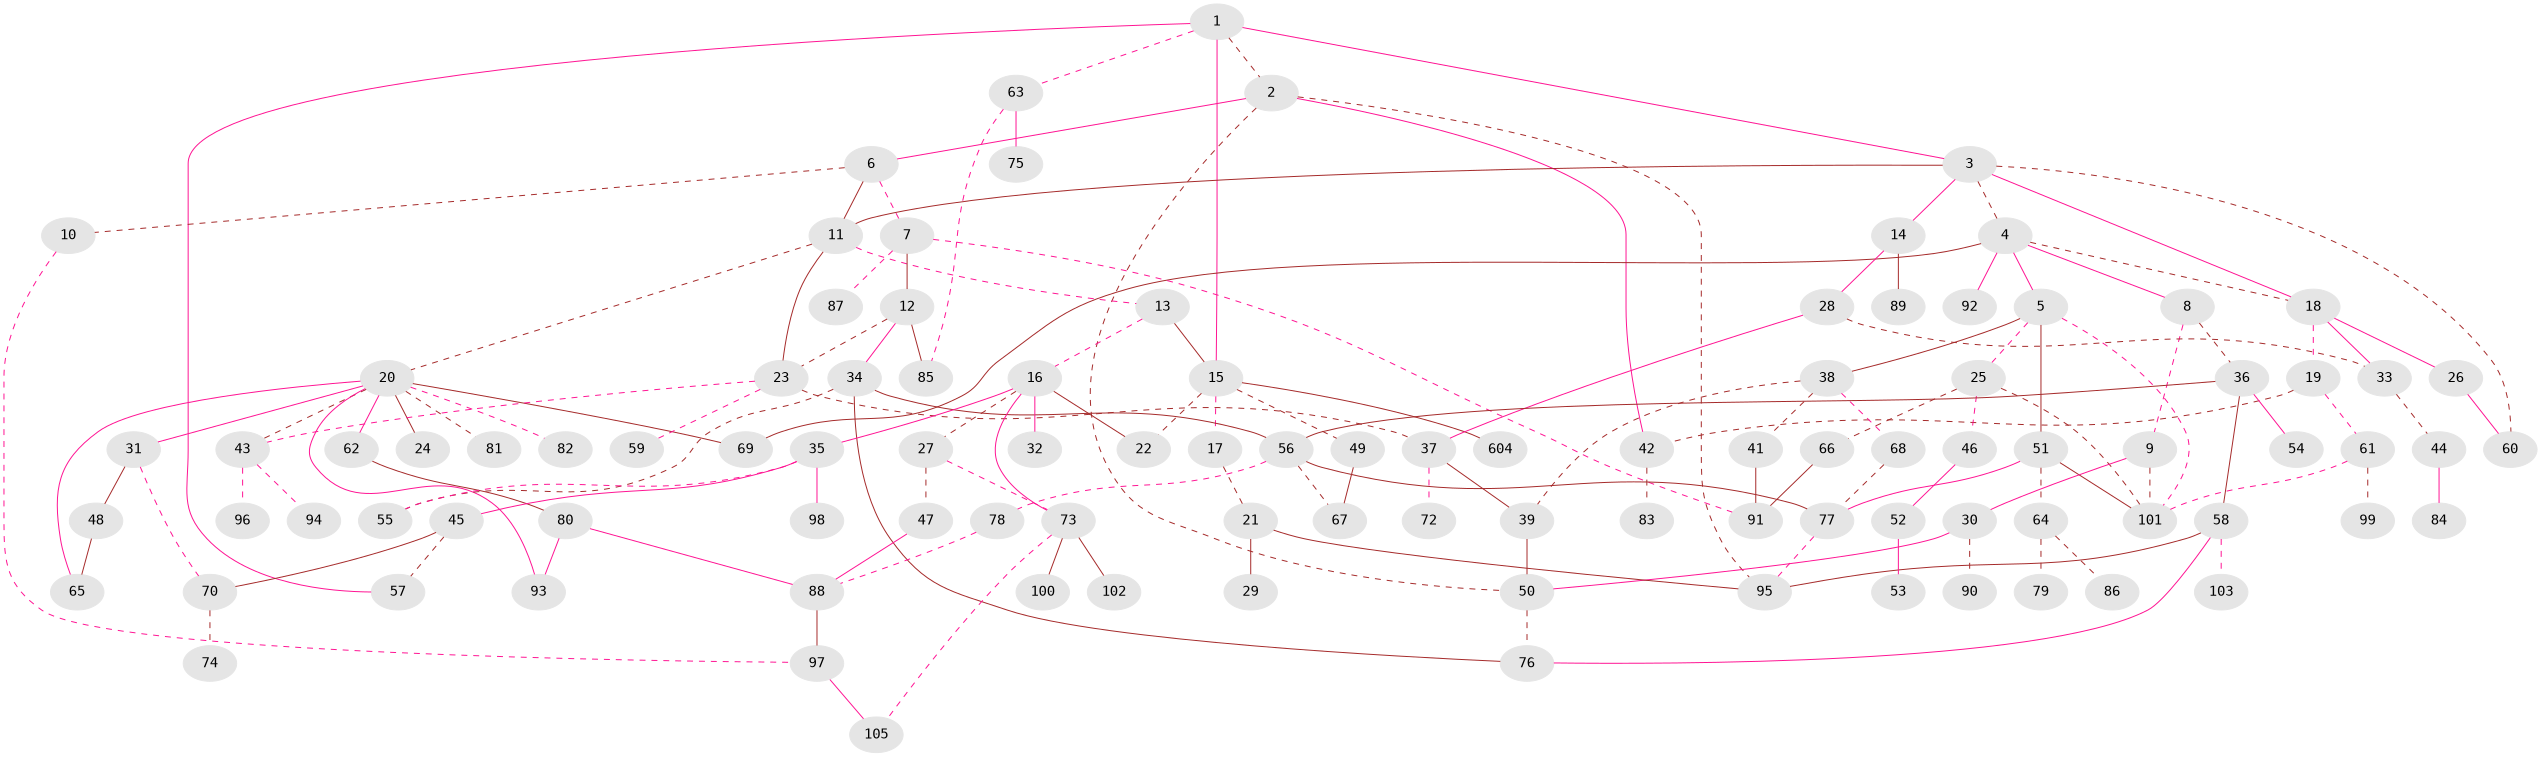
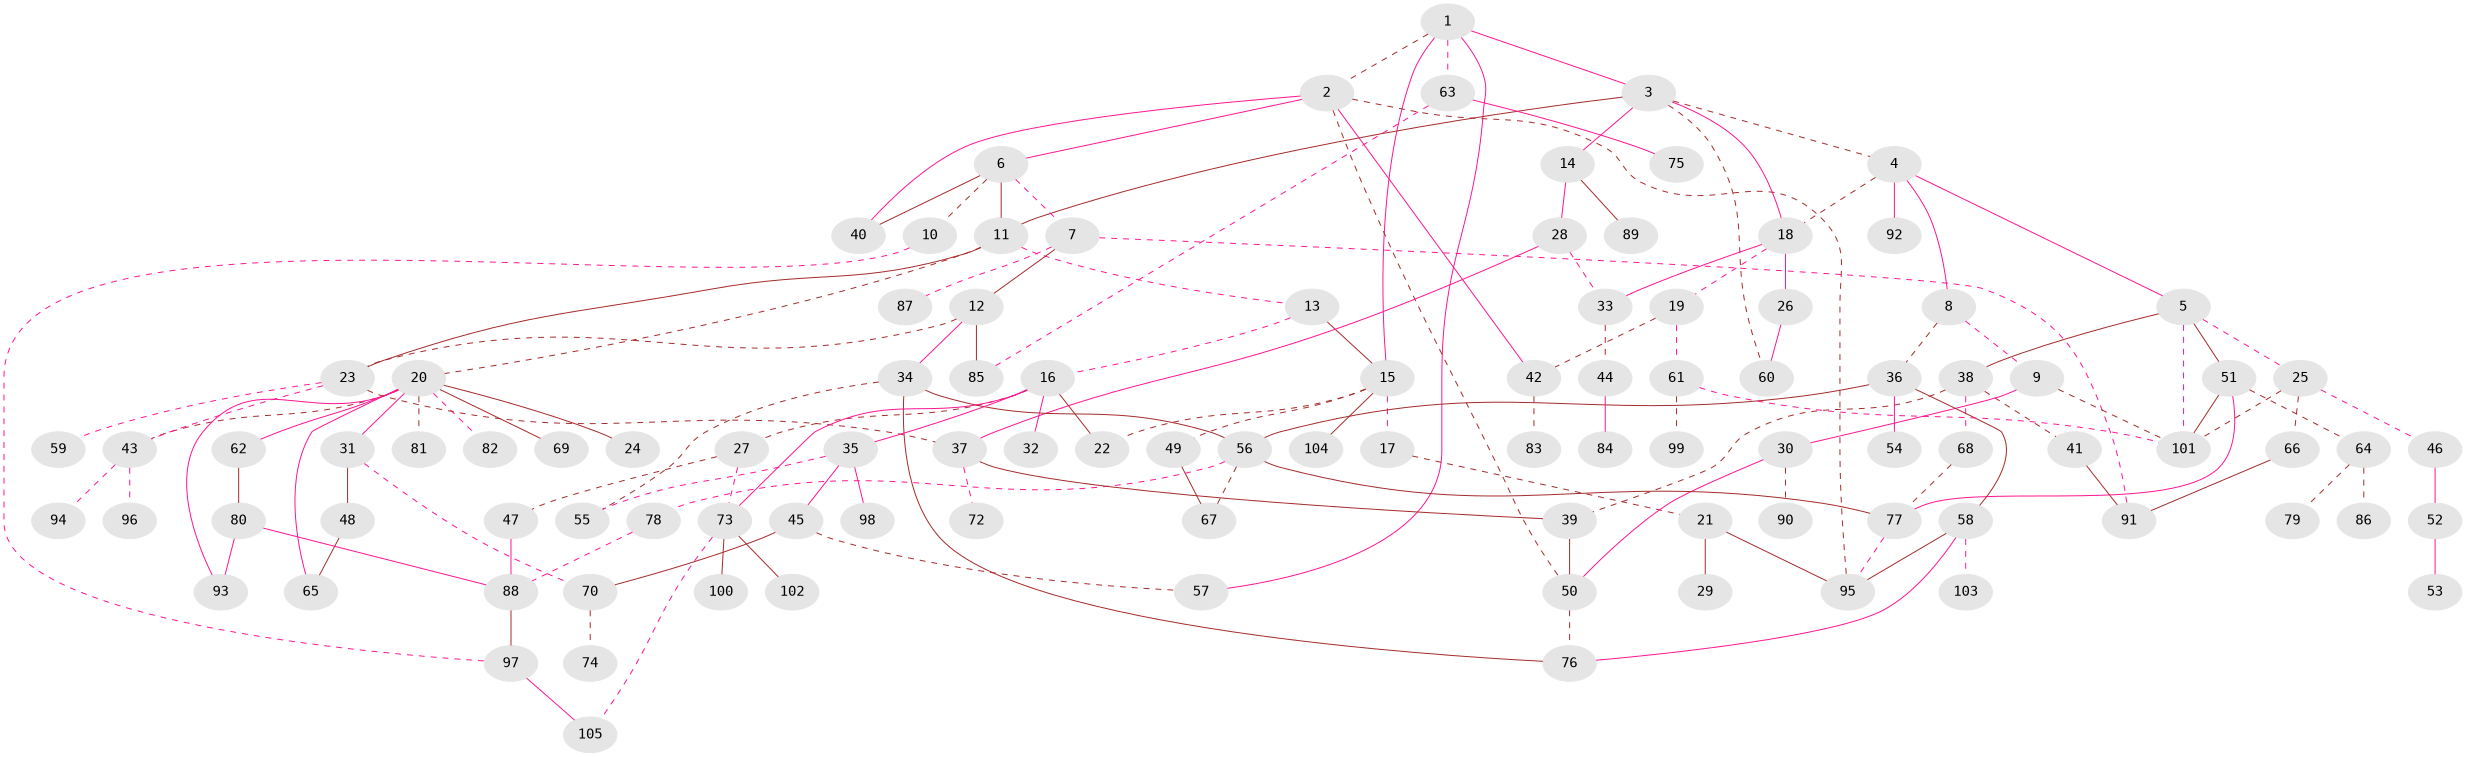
node "40": added
edge "4" -- "69": removed
edge "28" -- "33": color brown -> deeppink
node "604": label "604" -> "104"
